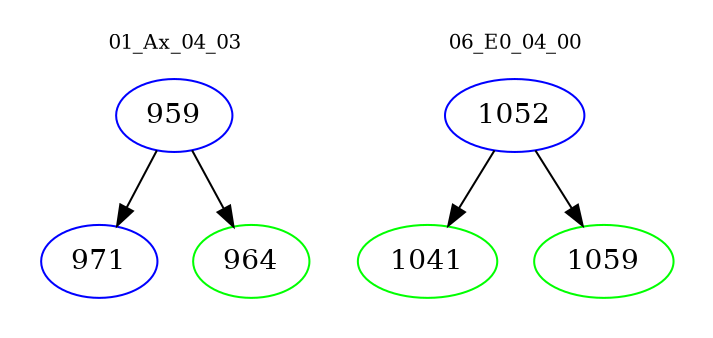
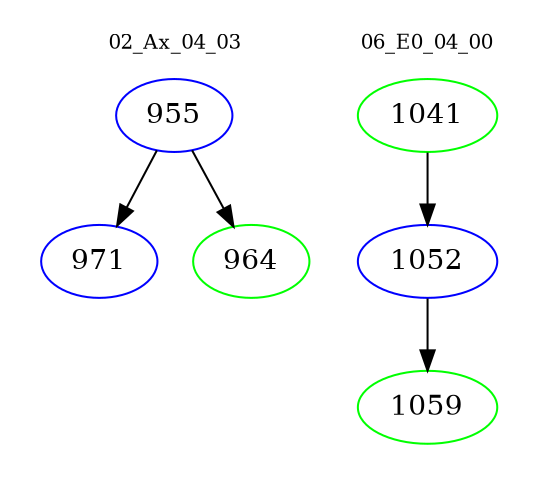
cluster "01_Ax_04_03": label "01_Ax_04_03" -> "02_Ax_04_03"
node "959": label "959" -> "955"
edge "1052" -> "1041": reversed
